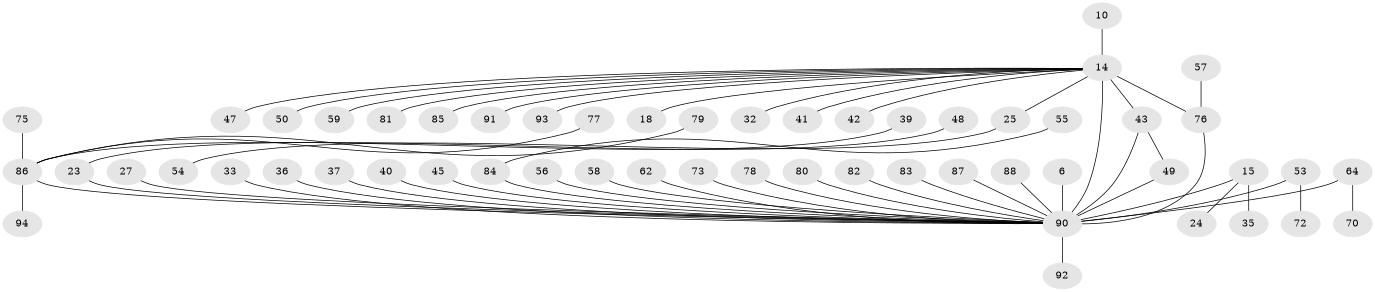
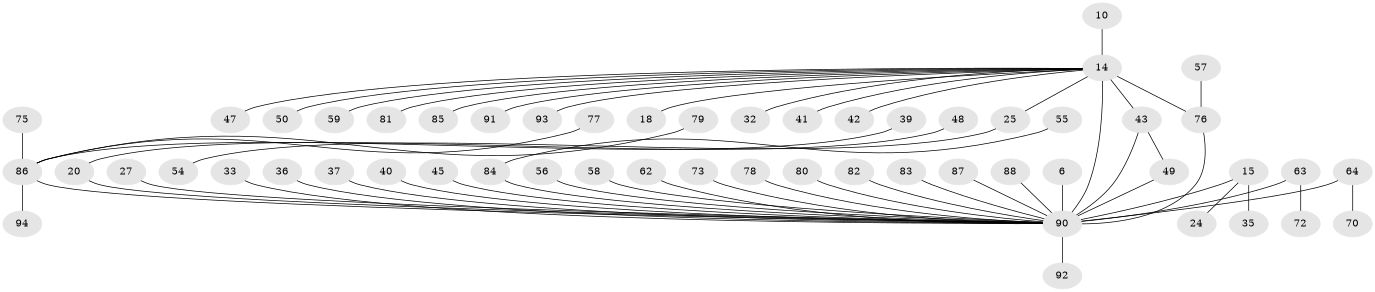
node "23": label "23" -> "20"
node "53": label "53" -> "63"
